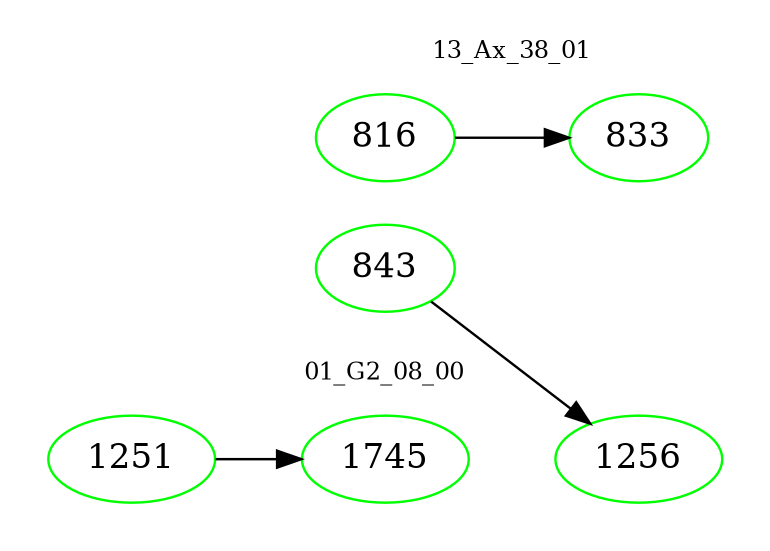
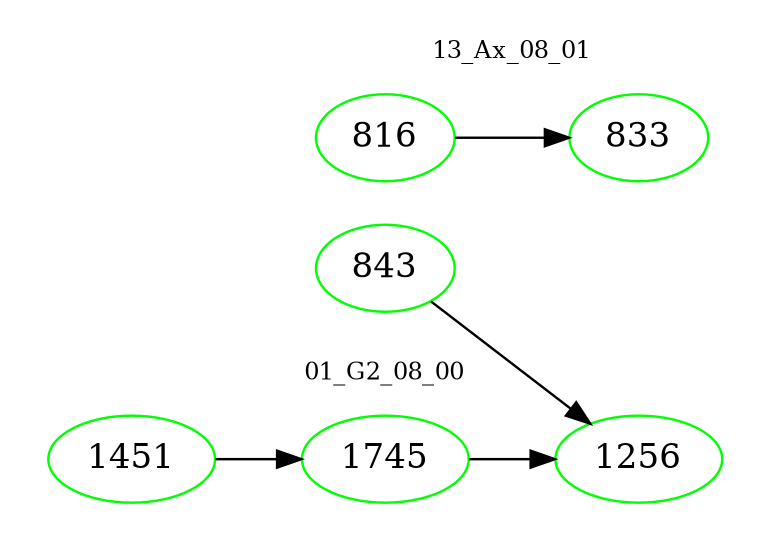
cluster "13_Ax_38_01": label "13_Ax_38_01" -> "13_Ax_08_01"
node "1251": label "1251" -> "1451"
edge "1745" -> "1256": added
